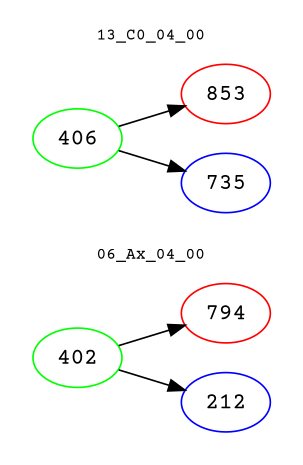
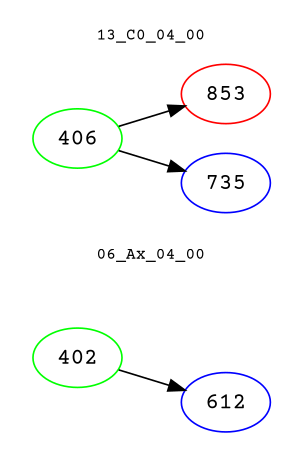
node "794": removed
node "212": label "212" -> "612"
